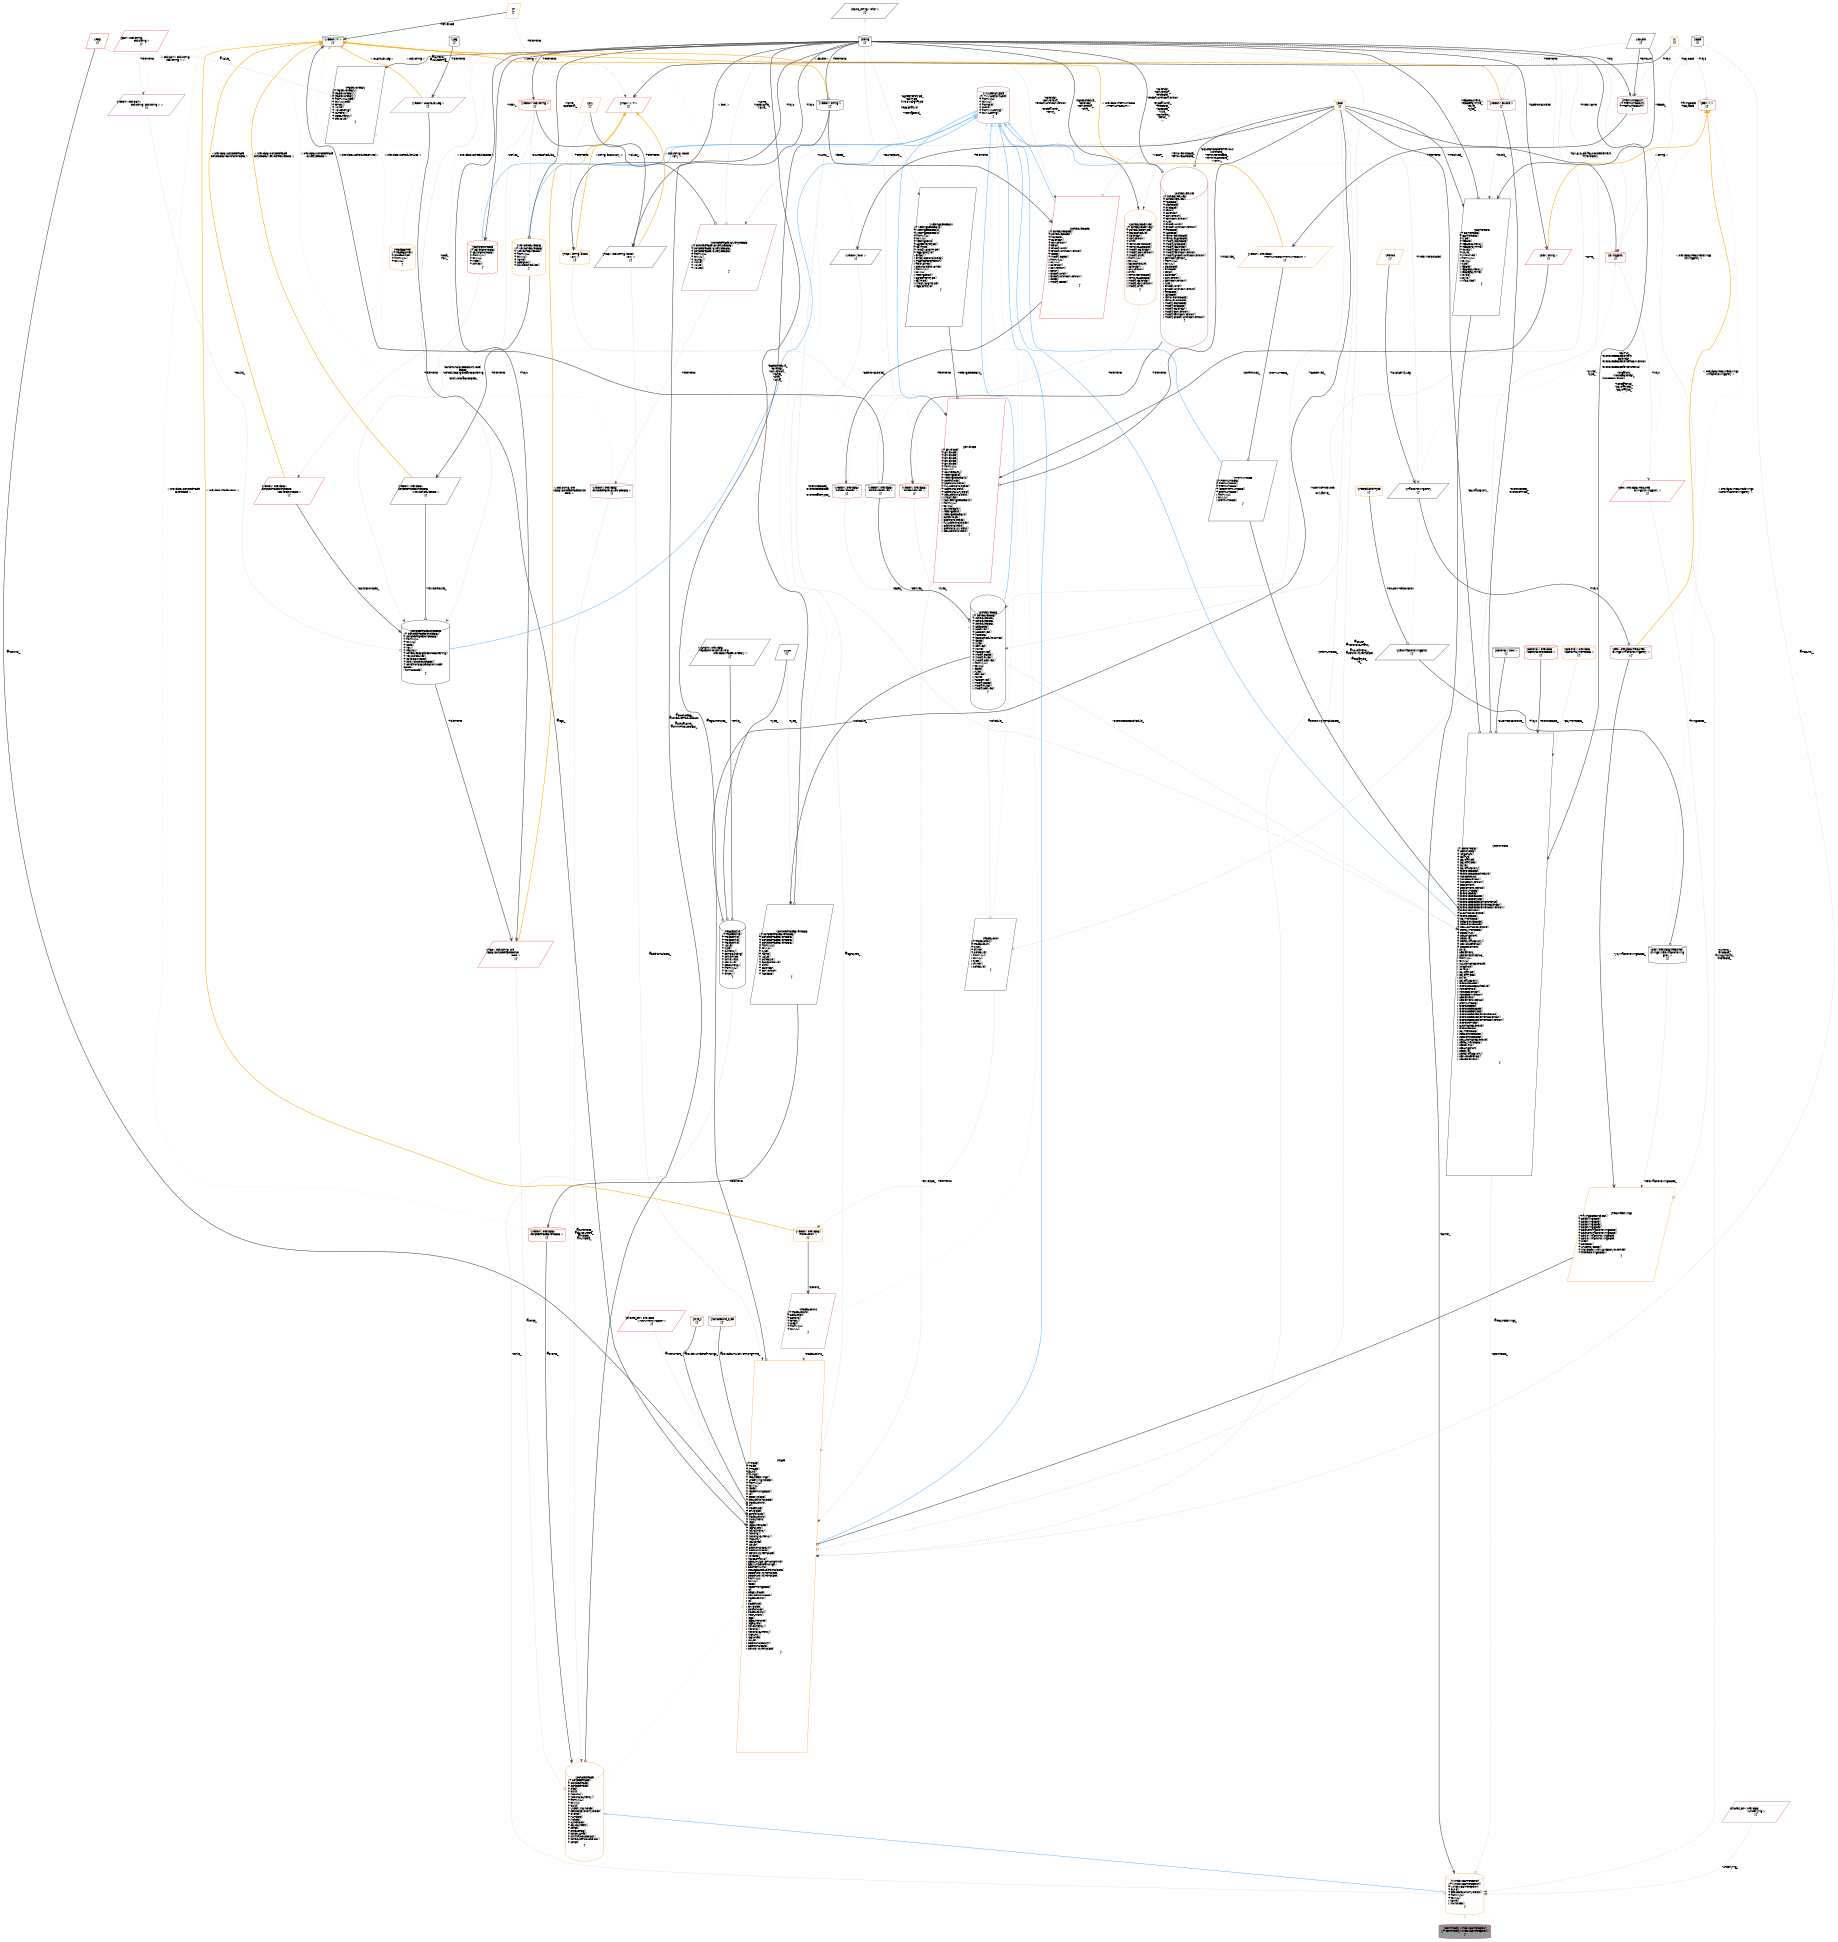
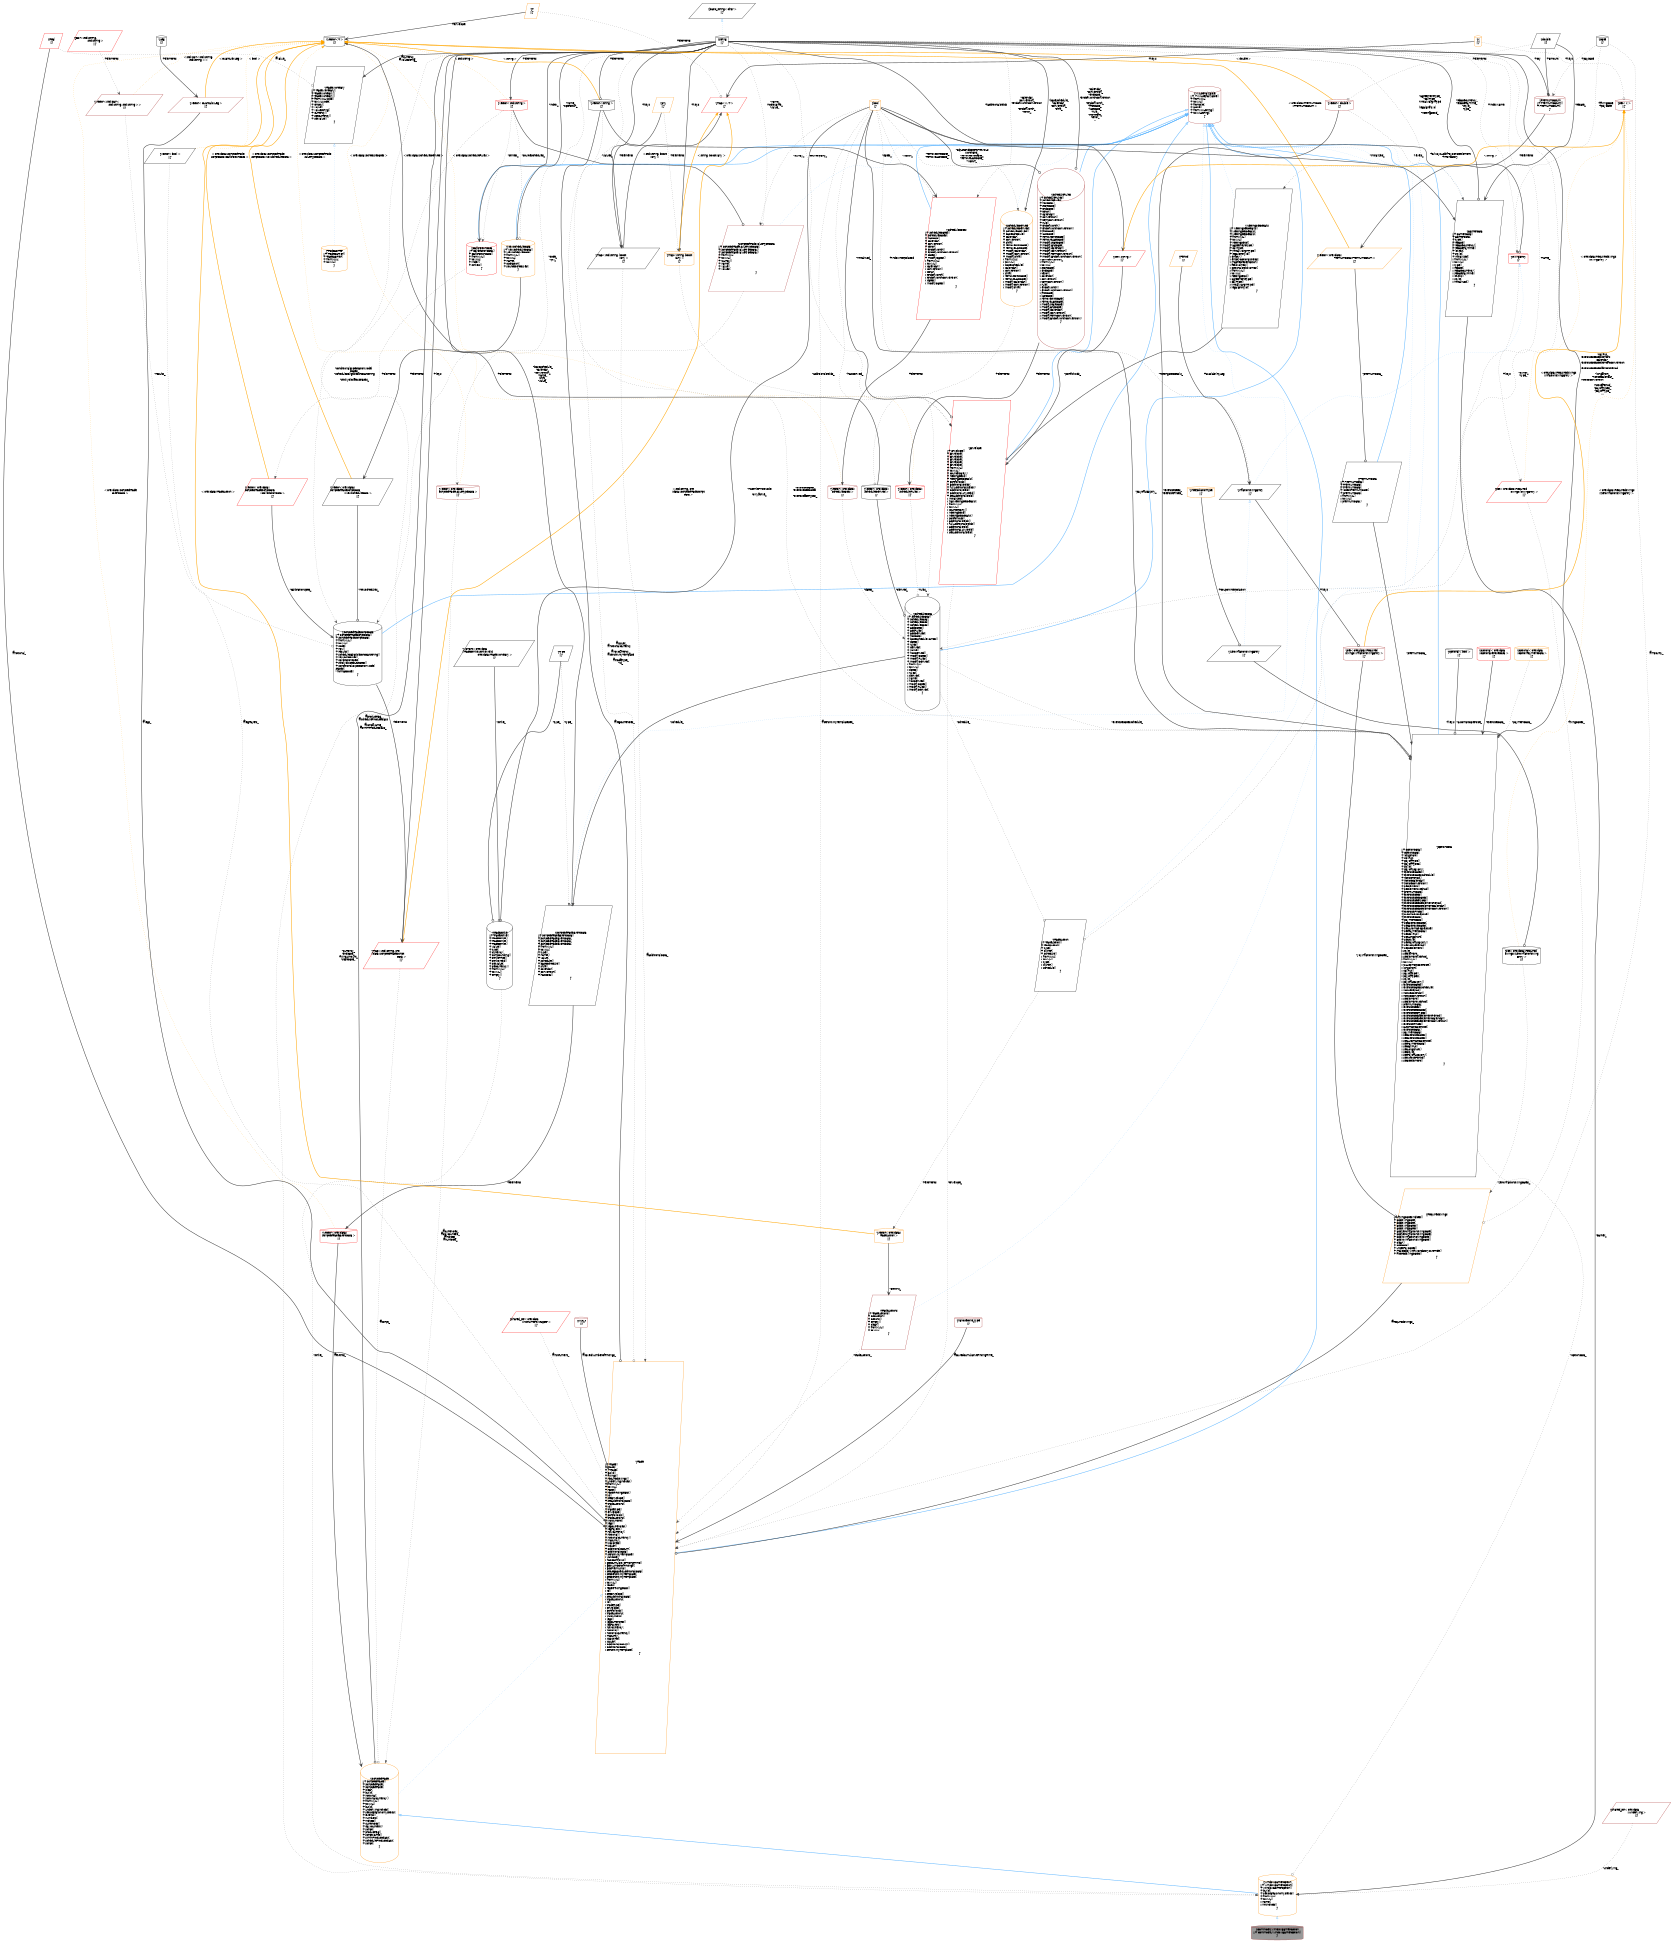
edge "{T ||}" -> "{map< K, T > ||}": arrowhead normal -> odot
edge "{bool ||}" -> "{vector< bool > ||}": removed, label "+elements"
edge "{map< std::string, boost ::any > ||}" -> "{map< K, T > ||}": color orange -> grey25
